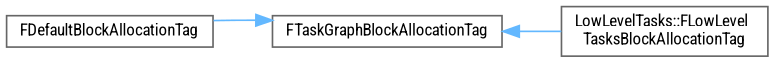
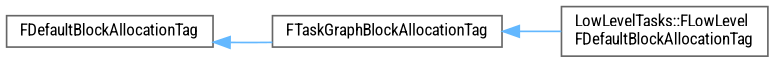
edge "FDefaultBlockAllocationTag" -> "FTaskGraphBlockAllocationTag": reversed
node "LowLevelTasks::FLowLevel TasksBlockAllocationTag": label "LowLevelTasks::FLowLevel TasksBlockAllocationTag" -> "LowLevelTasks::FLowLevel FDefaultBlockAllocationTag"
